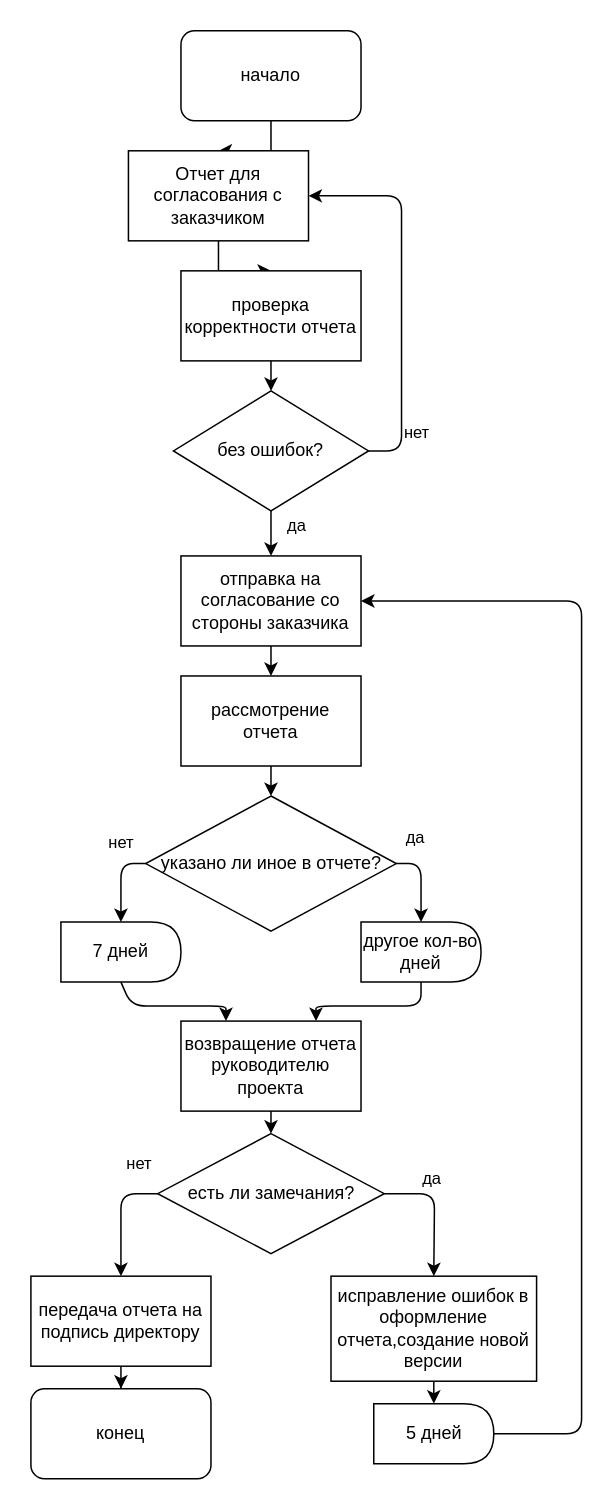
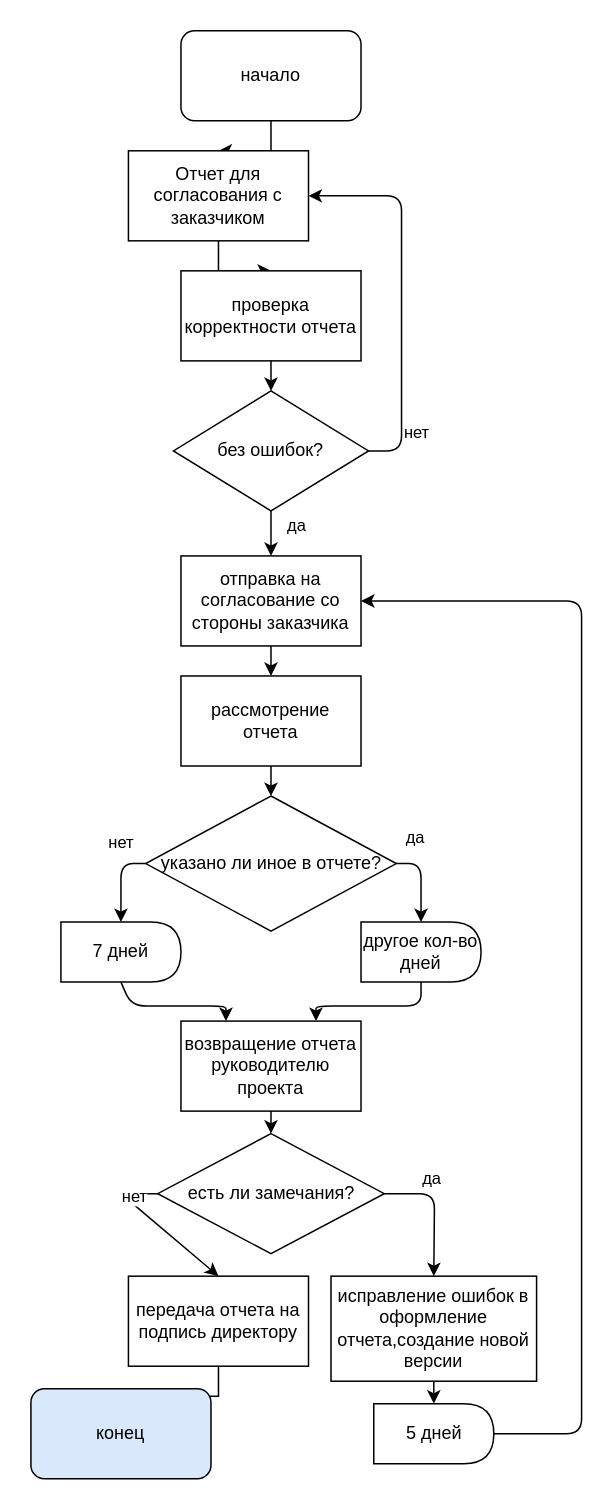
node "передача отчета на подпись директору": moved (121, 1321) -> (218, 1321)
node "конец": fillcolor #ffffff -> #dae8fc
